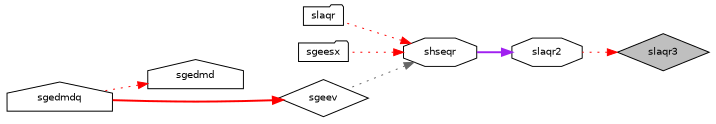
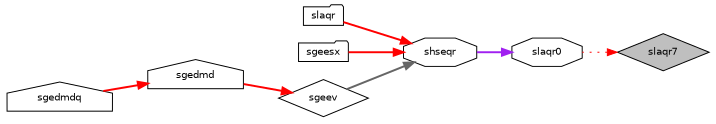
edge "slaqr" -> "shseqr": style dotted -> bold
edge "sgeesx" -> "shseqr": style dotted -> bold
node "slaqr2": label "slaqr2" -> "slaqr0"
node "slaqr3": label "slaqr3" -> "slaqr7"
edge "sgeev" -> "shseqr": style dotted -> bold
edge "sgedmdq" -> "sgedmd": style dotted -> bold
edge "sgedmdq" -> "sgeev": now "sgedmd" -> "sgeev"
